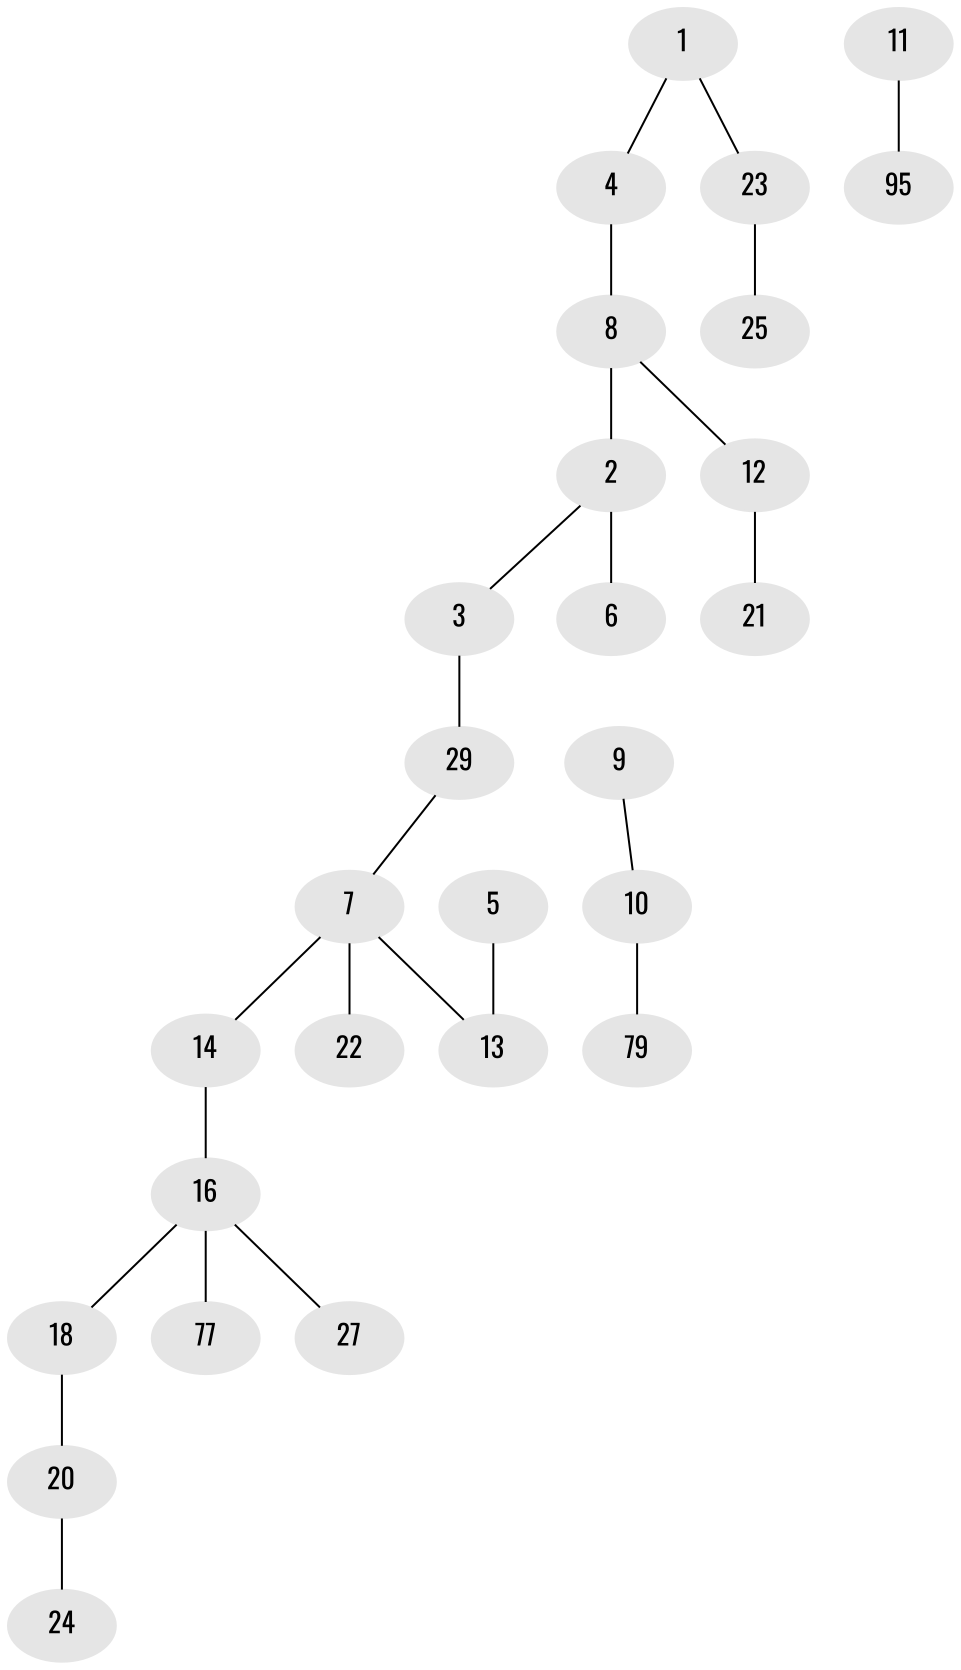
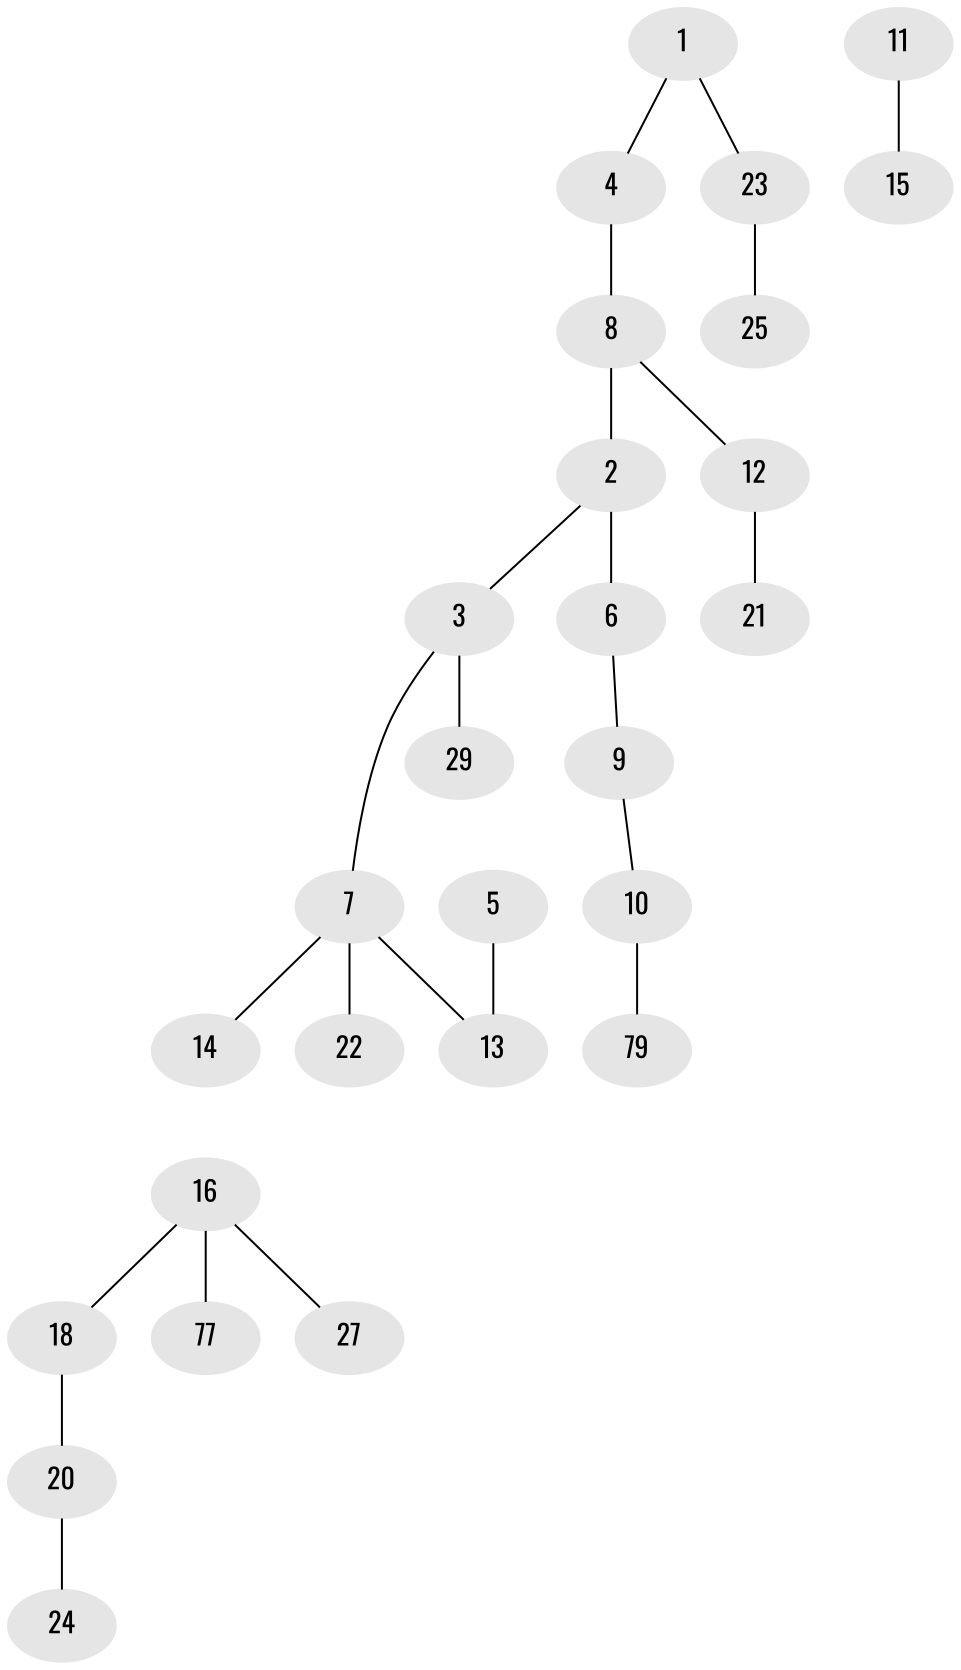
node "95": label "95" -> "15"
edge "6" -- "9": added
edge "29" -- "7": now "3" -- "7"
edge "14" -- "16": removed
